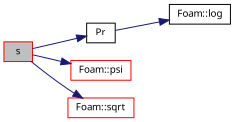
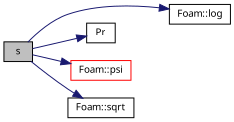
edge "Pr" -> "Foam::log": now "s" -> "Foam::log"
node "s": color red -> black
node "Foam::sqrt": color red -> black
